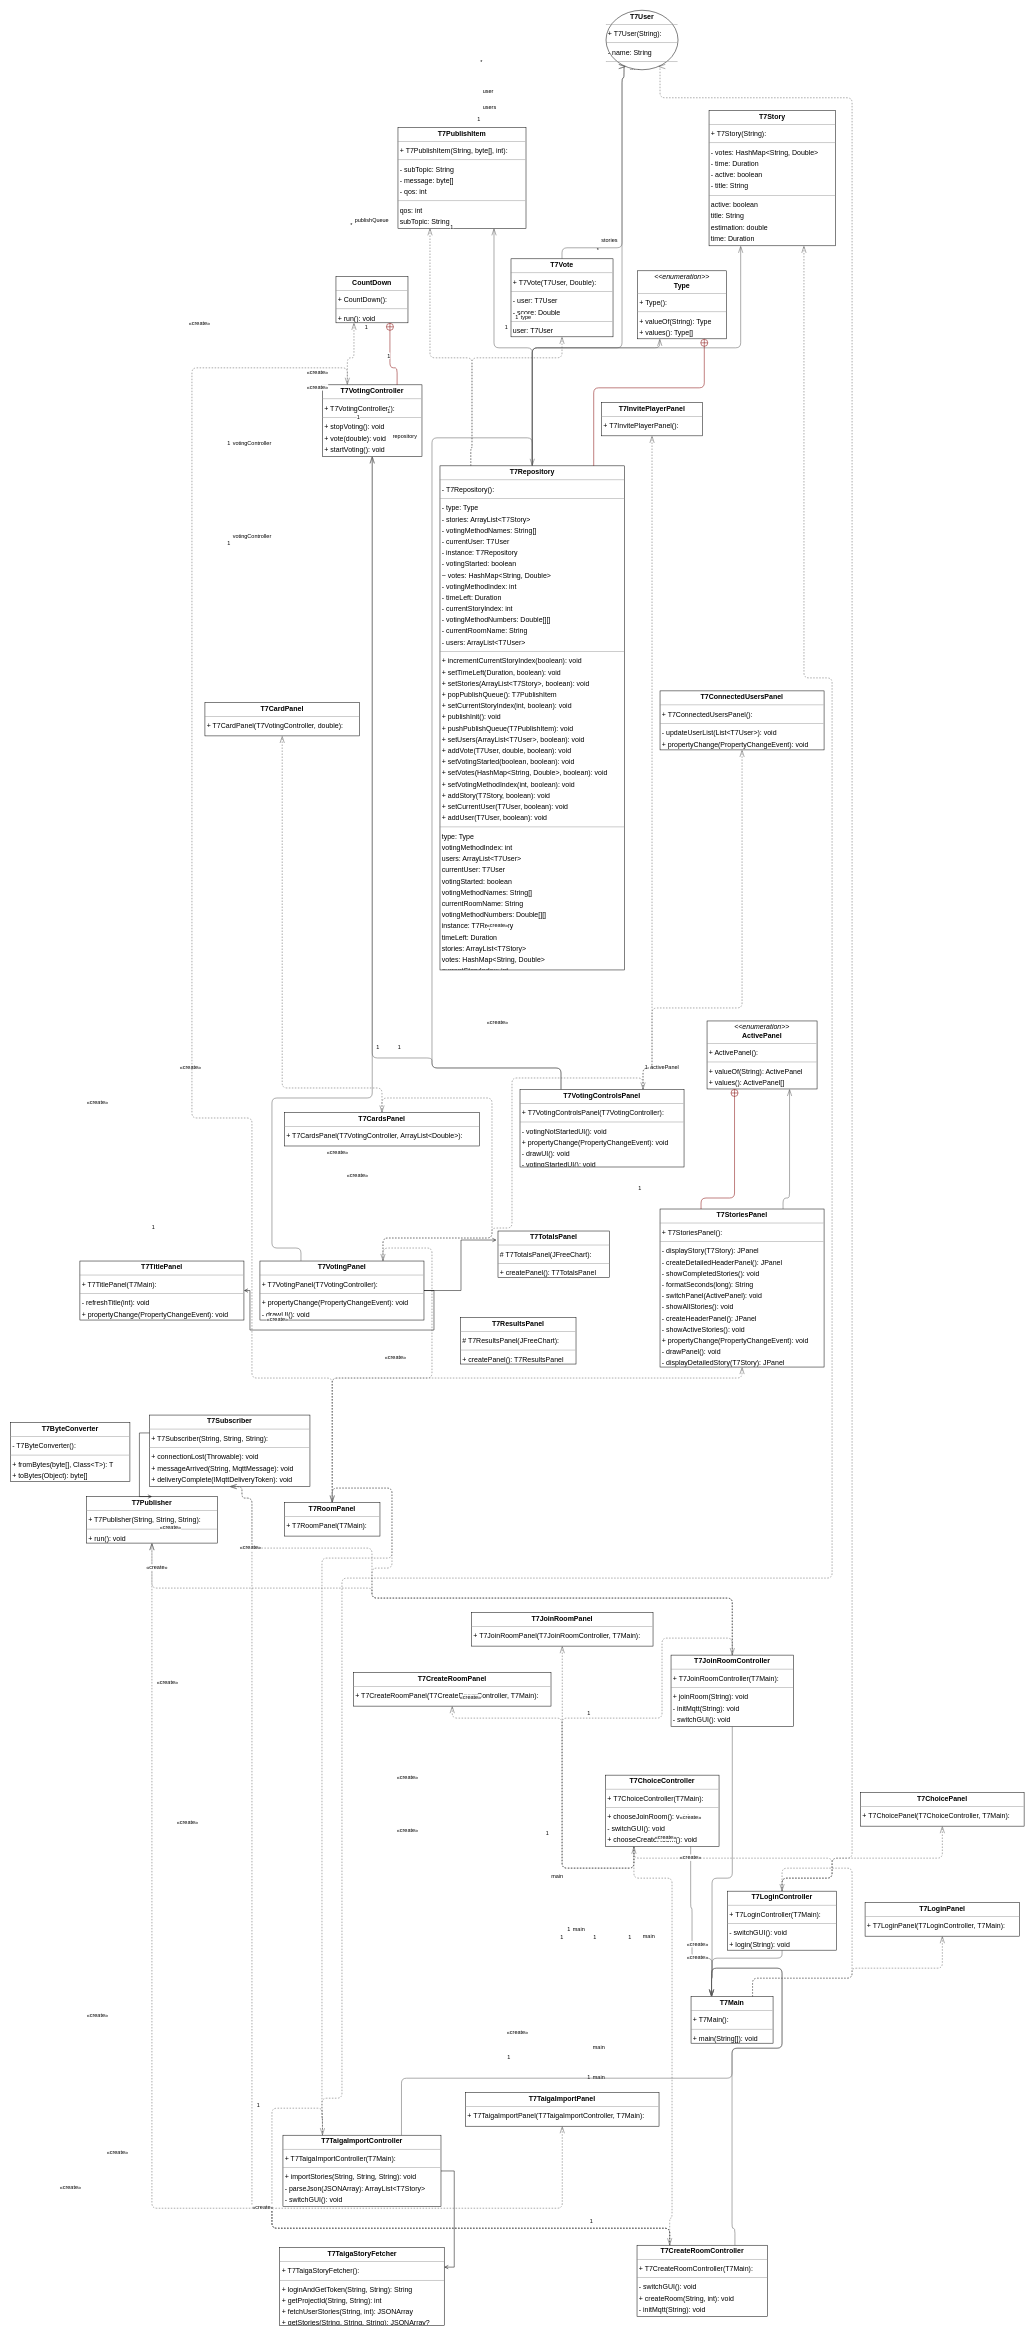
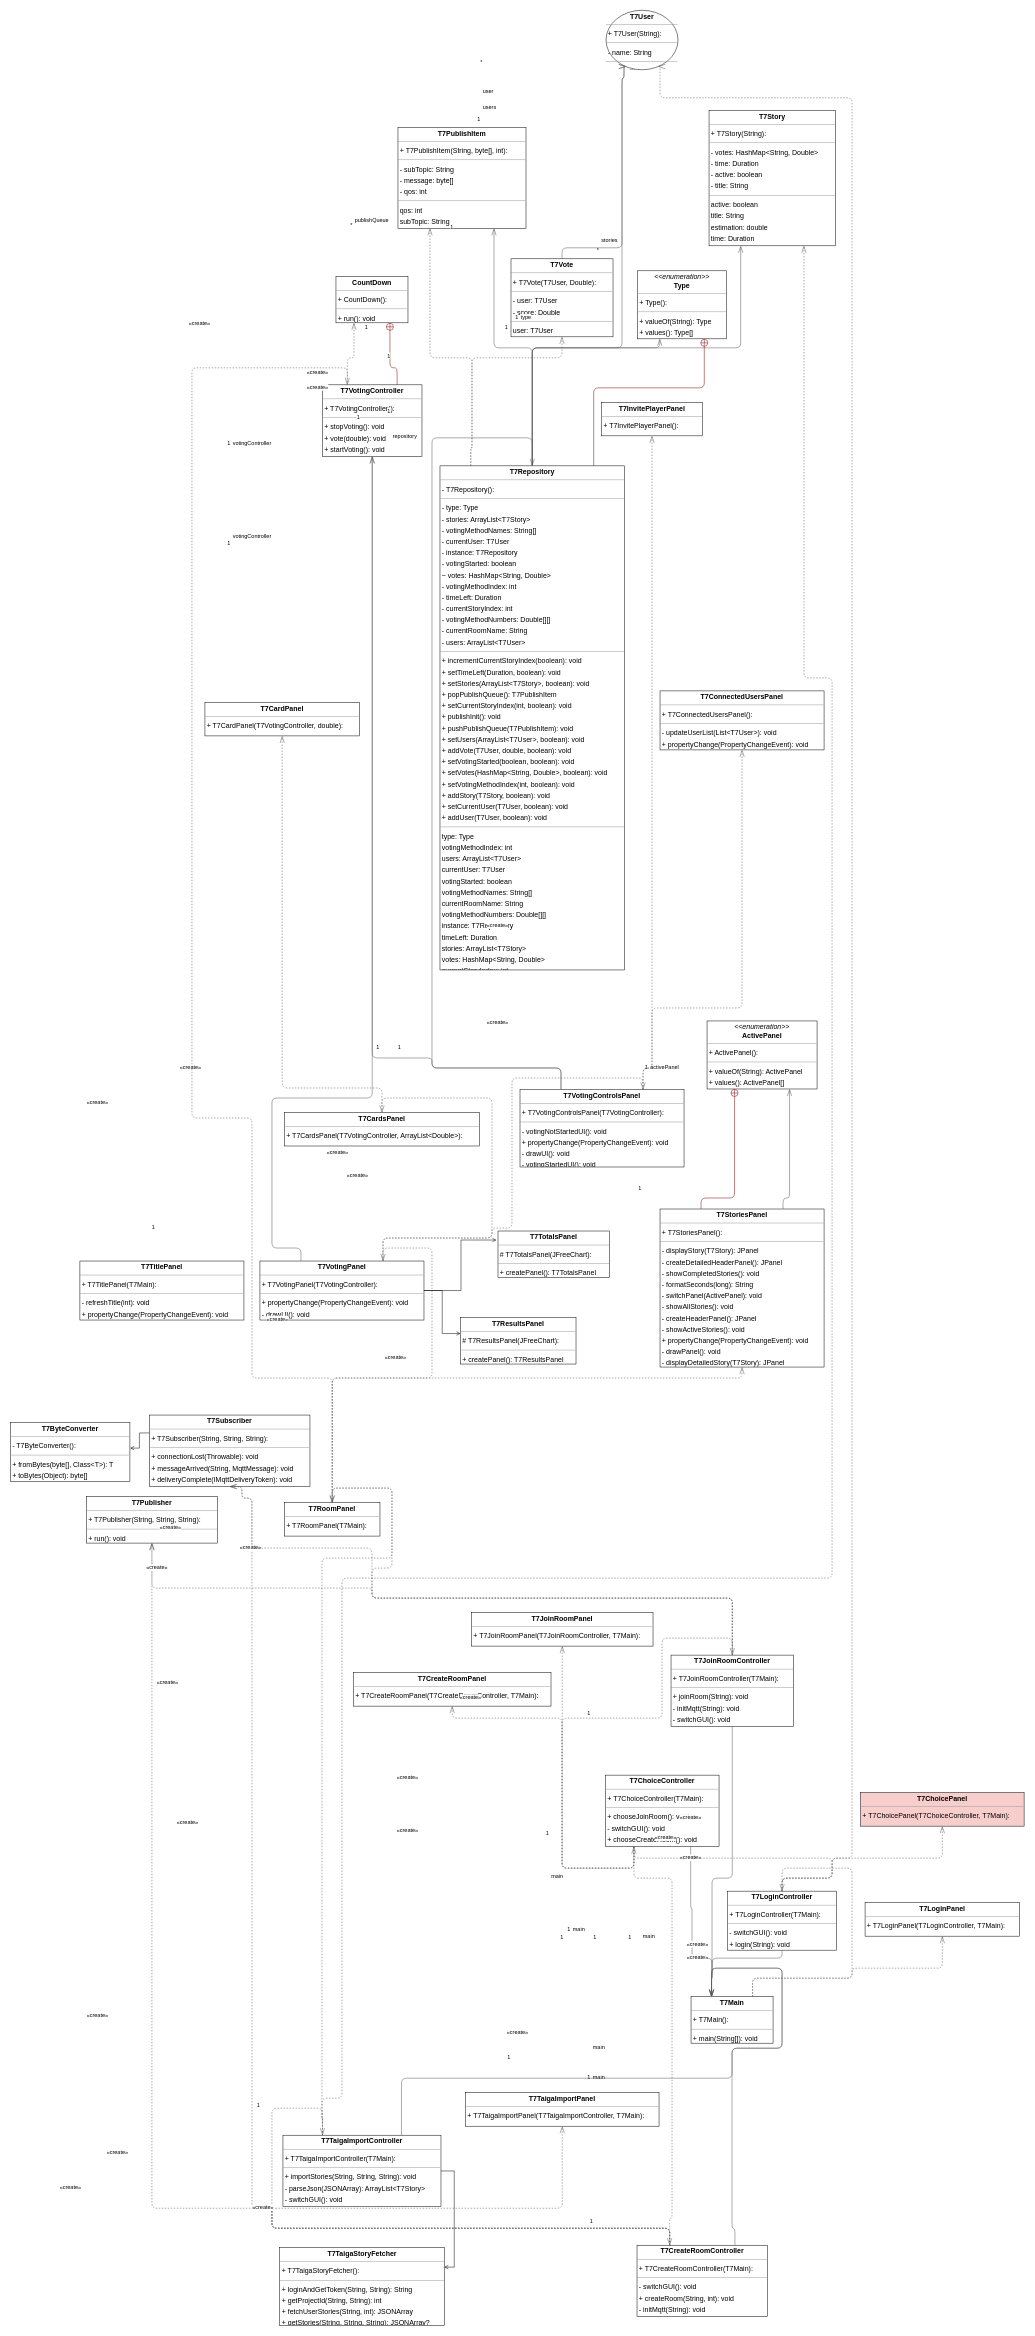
edge "T7VotingPanel + T7VotingPanel(T7VotingController): + propertyChange(PropertyChangeEvent): void - drawUI(): void" -> "T7TitlePanel + T7TitlePanel(T7Main): - refreshTitle(int): void + propertyChange(PropertyChangeEvent): void": now "T7VotingPanel + T7VotingPanel(T7VotingController): + propertyChange(PropertyChangeEvent): void - drawUI(): void" -> "T7ResultsPanel # T7ResultsPanel(JFreeChart): + createPanel(): T7ResultsPanel"
edge "T7Subscriber + T7Subscriber(String, String, String): + connectionLost(Throwable): void + messageArrived(String, MqttMessage): void + deliveryComplete(IMqttDeliveryToken): void" -> "T7Publisher + T7Publisher(String, String, String): + run(): void": now "T7Subscriber + T7Subscriber(String, String, String): + connectionLost(Throwable): void + messageArrived(String, MqttMessage): void + deliveryComplete(IMqttDeliveryToken): void" -> "T7ByteConverter - T7ByteConverter(): + fromBytes(byte[], Class<T>): T + toBytes(Object): byte[]"
node "T7ChoicePanel + T7ChoicePanel(T7ChoiceController, T7Main):": fillcolor #ffffff -> #f8cecc
